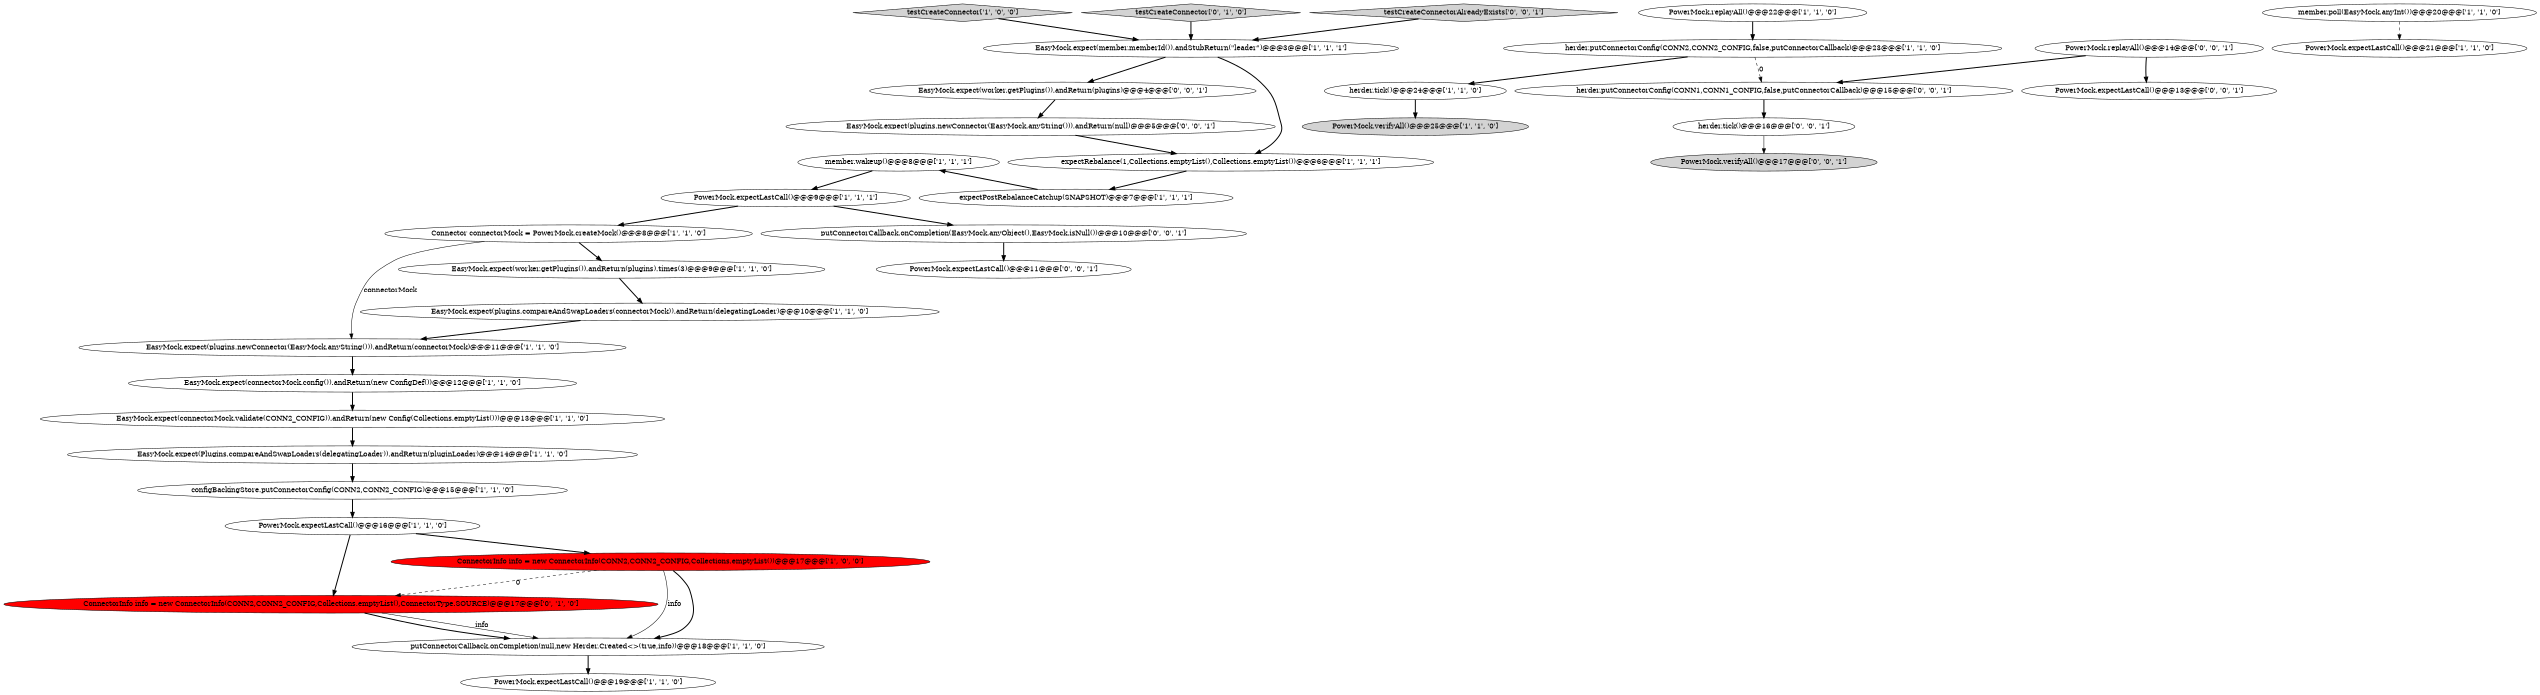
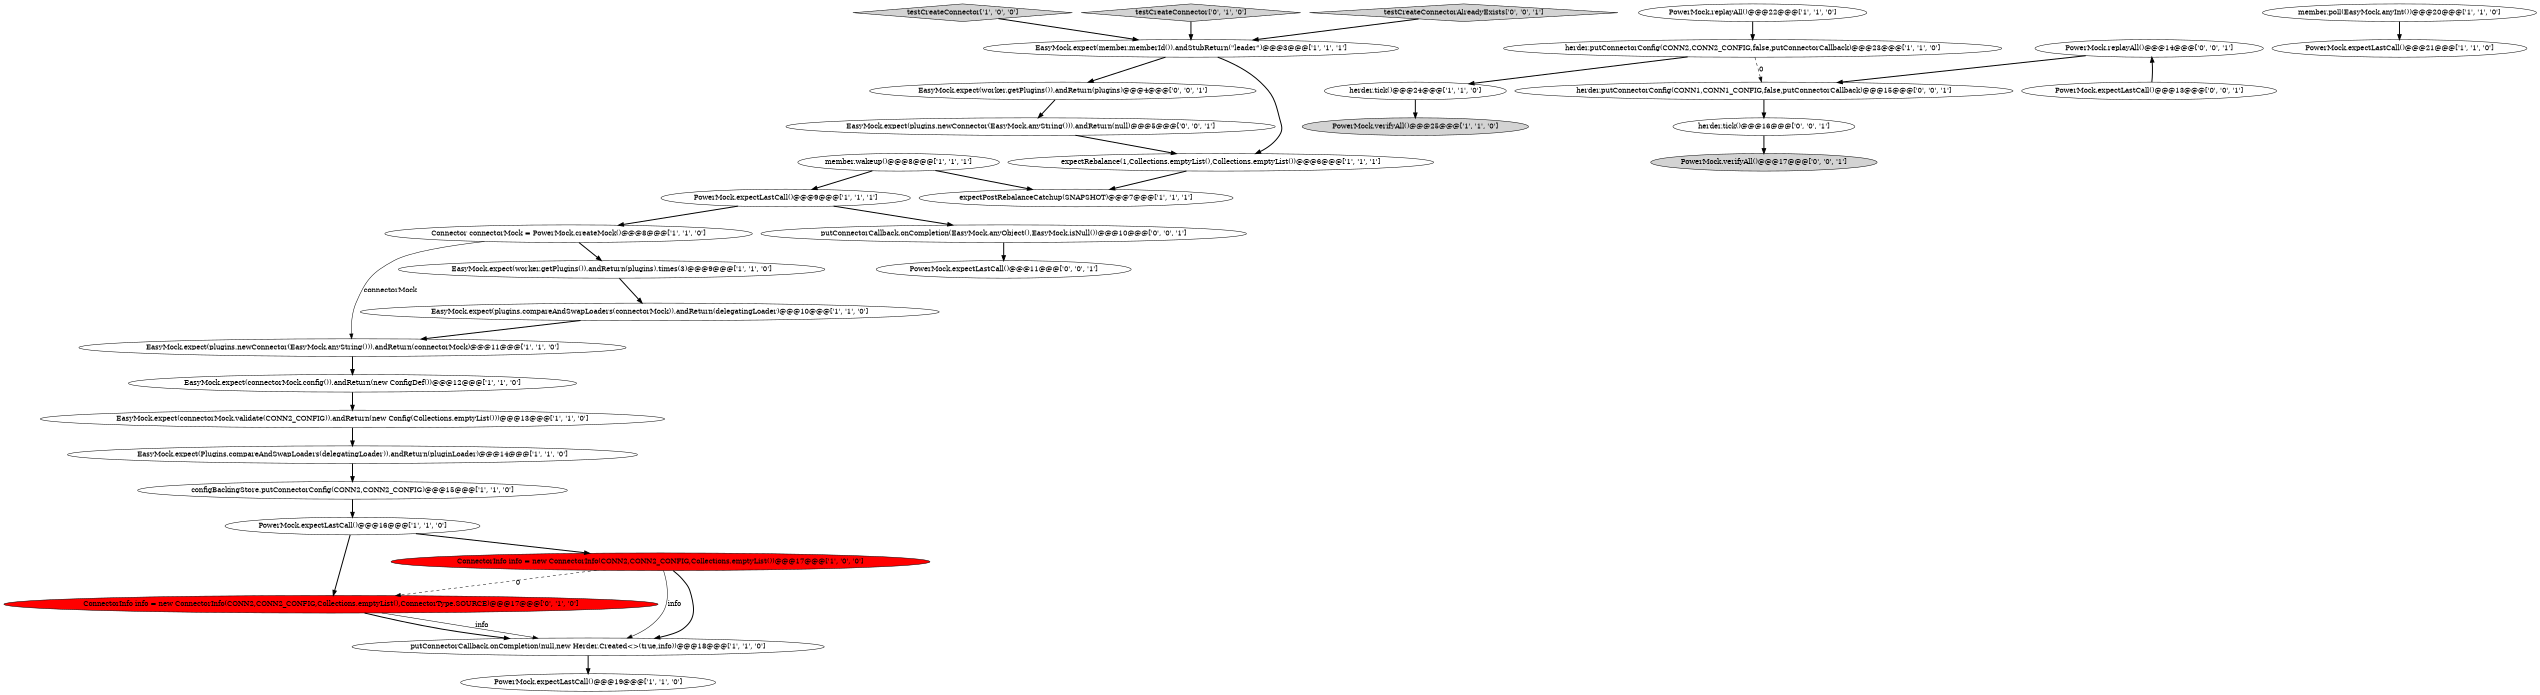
edge "member.poll(EasyMock.anyInt())@@@20@@@['1', '1', '0']" -> "PowerMock.expectLastCall()@@@21@@@['1', '1', '0']": style dashed -> bold
edge "PowerMock.replayAll()@@@14@@@['0', '0', '1']" -> "PowerMock.expectLastCall()@@@13@@@['0', '0', '1']": reversed
edge "herder.tick()@@@16@@@['0', '0', '1']" -> "PowerMock.verifyAll()@@@17@@@['0', '0', '1']": style solid -> bold
edge "expectPostRebalanceCatchup(SNAPSHOT)@@@7@@@['1', '1', '1']" -> "member.wakeup()@@@8@@@['1', '1', '1']": reversed
